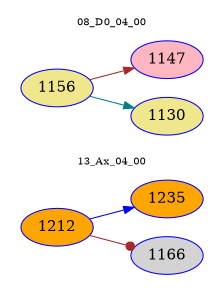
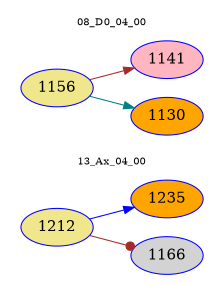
node "1147": label "1147" -> "1141"
node "1130": fillcolor khaki -> orange
node "1212": fillcolor orange -> khaki
